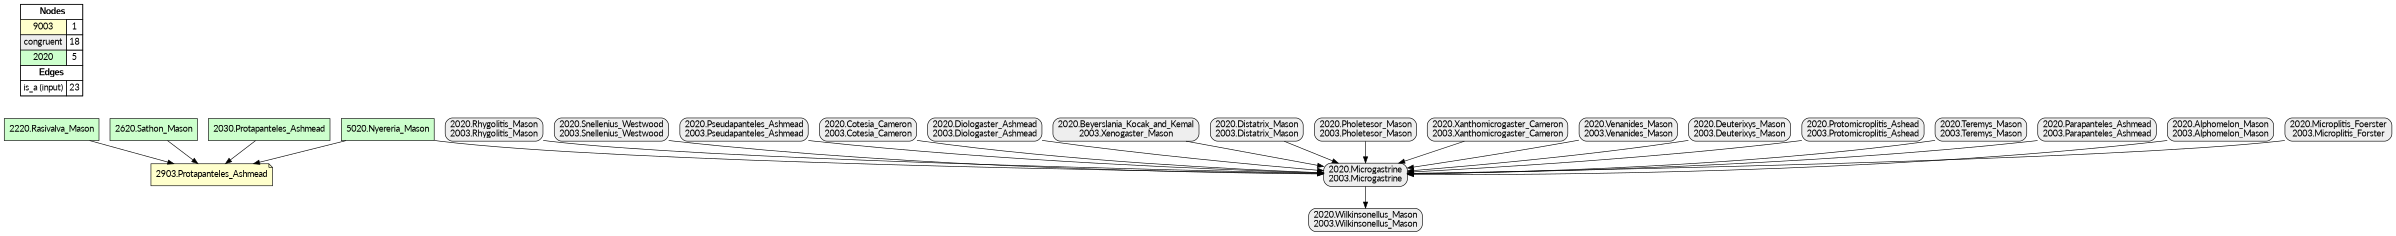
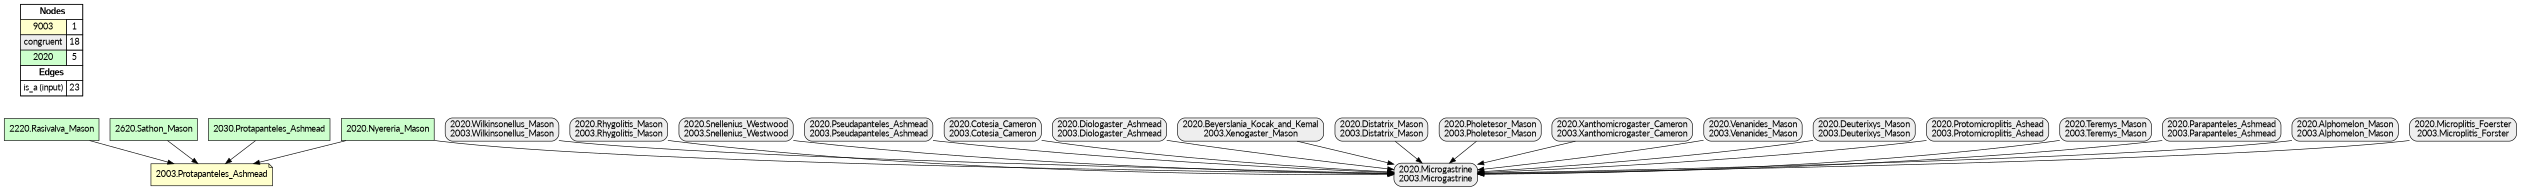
node "5020.Nyereria_Mason": label "5020.Nyereria_Mason" -> "2020.Nyereria_Mason"
node "2903.Protapanteles_Ashmead": label "2903.Protapanteles_Ashmead" -> "2003.Protapanteles_Ashmead"
edge "2020.Microgastrine 2003.Microgastrine" -> "2020.Wilkinsonellus_Mason 2003.Wilkinsonellus_Mason": reversed
